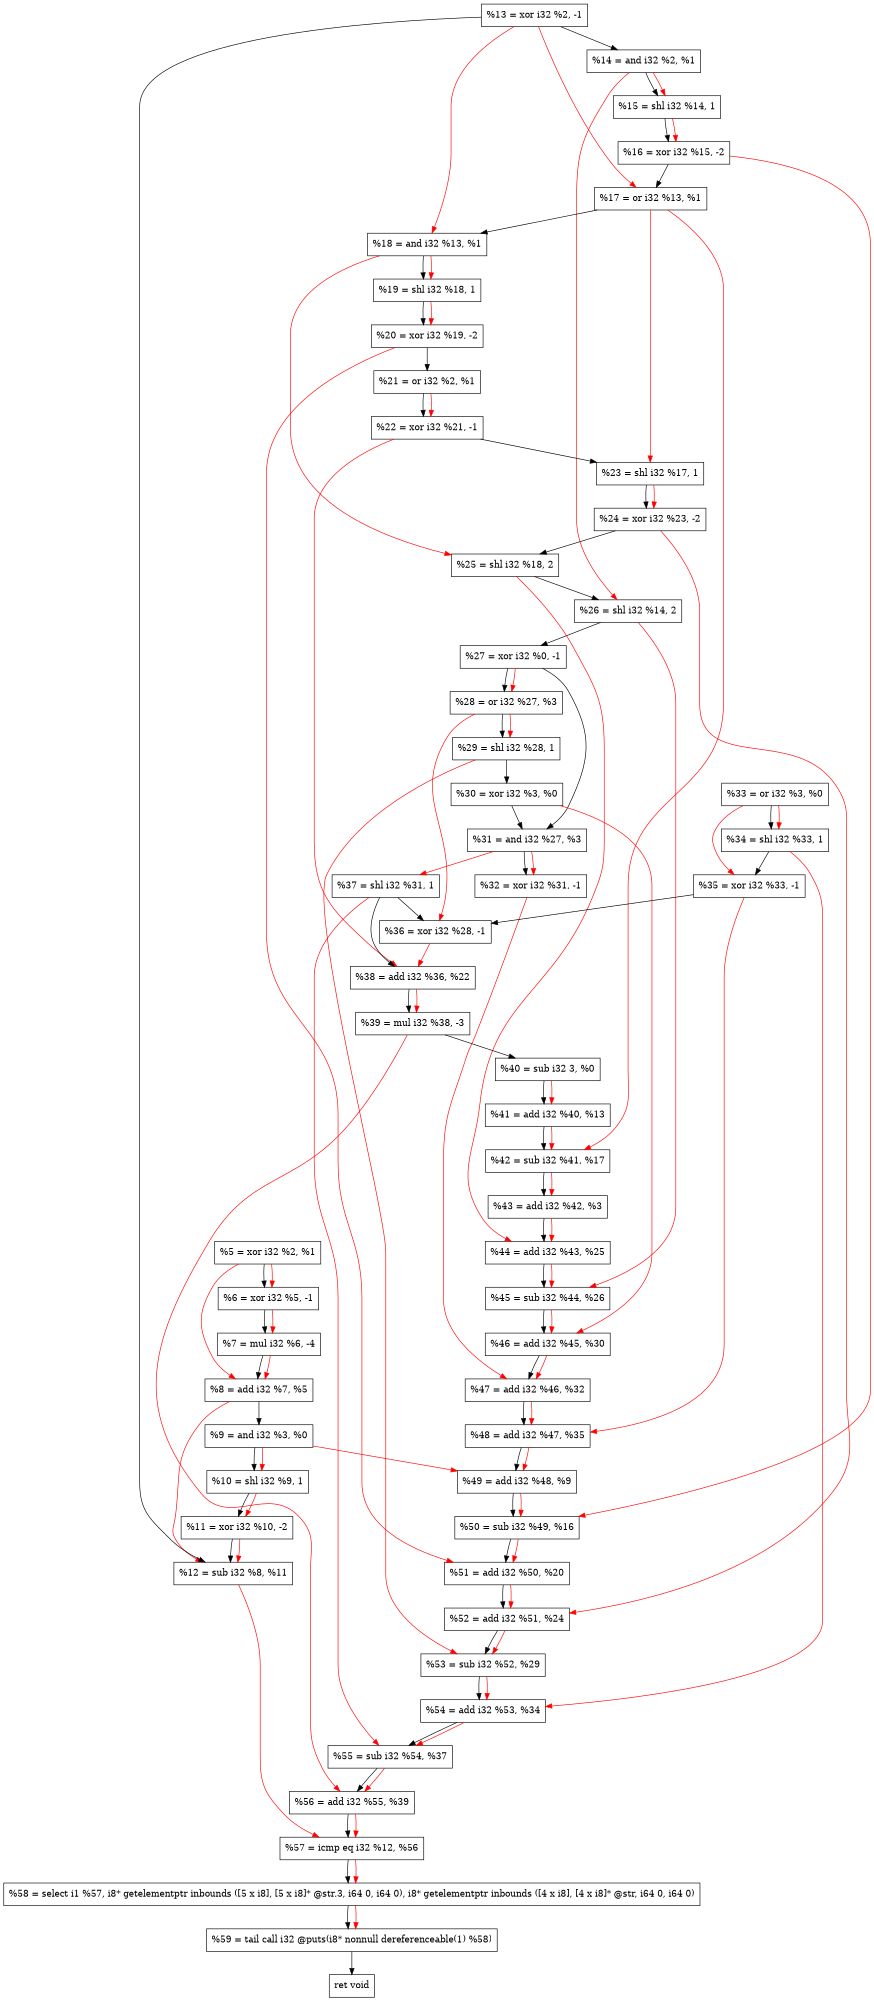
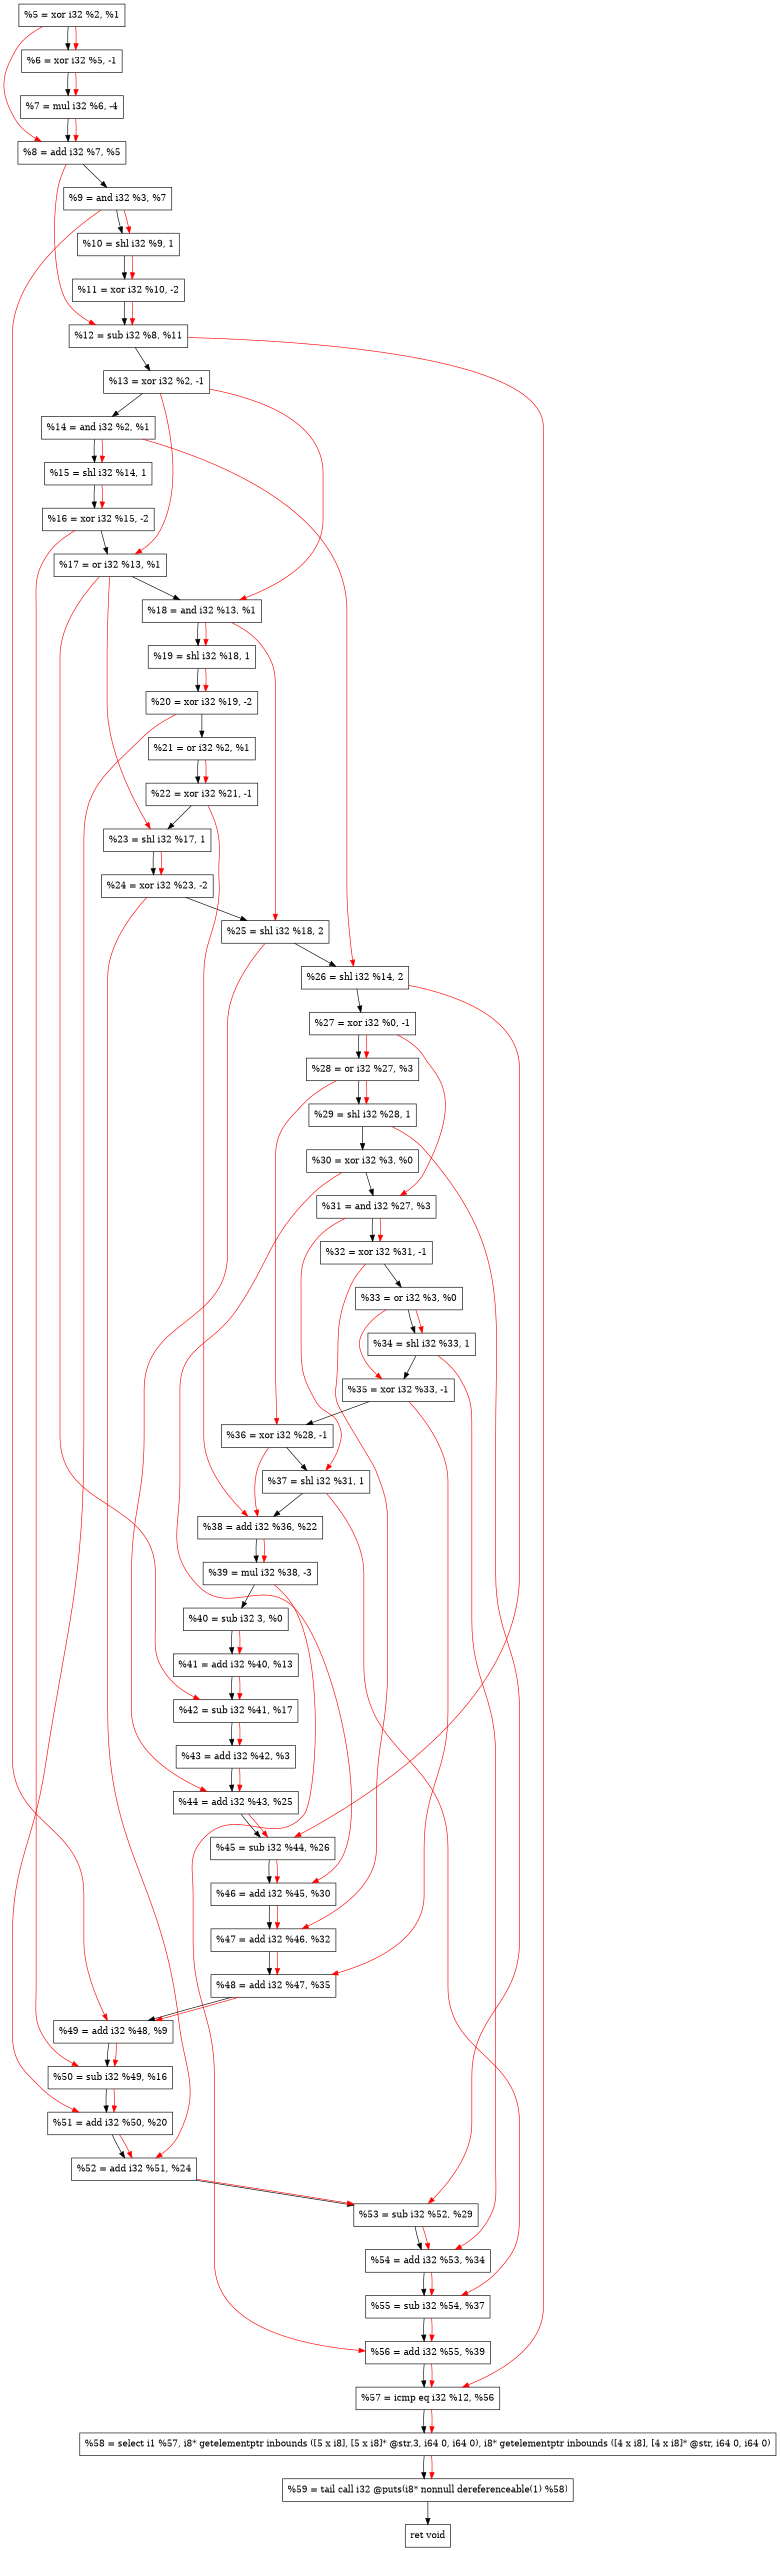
edge "%13 = xor i32 %2, -1" -> "%12 = sub i32 %8, %11": reversed
edge "%27 = xor i32 %0, -1" -> "%31 = and i32 %27, %3": color black -> red
edge "%37 = shl i32 %31, 1" -> "%36 = xor i32 %28, -1": reversed
edge "%32 = xor i32 %31, -1" -> "%33 = or i32 %3, %0": added
node "%9 = and i32 %3, %0": label "%9 = and i32 %3, %0" -> "%9 = and i32 %3, %7"
